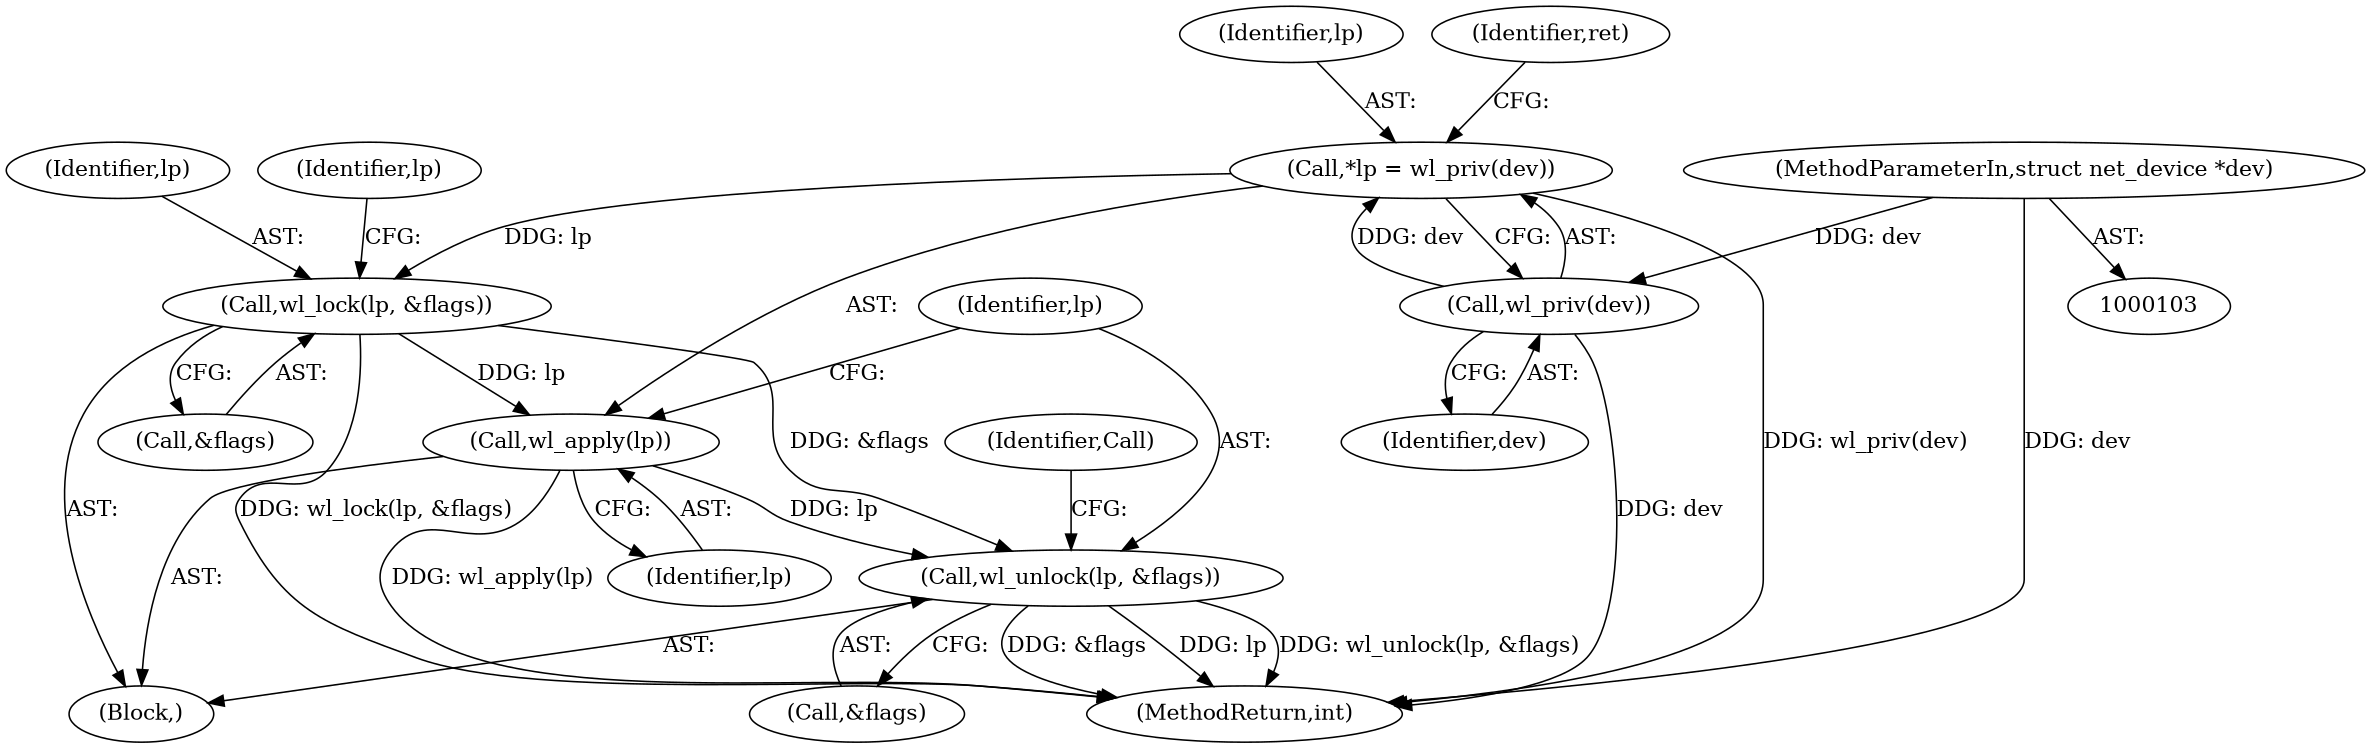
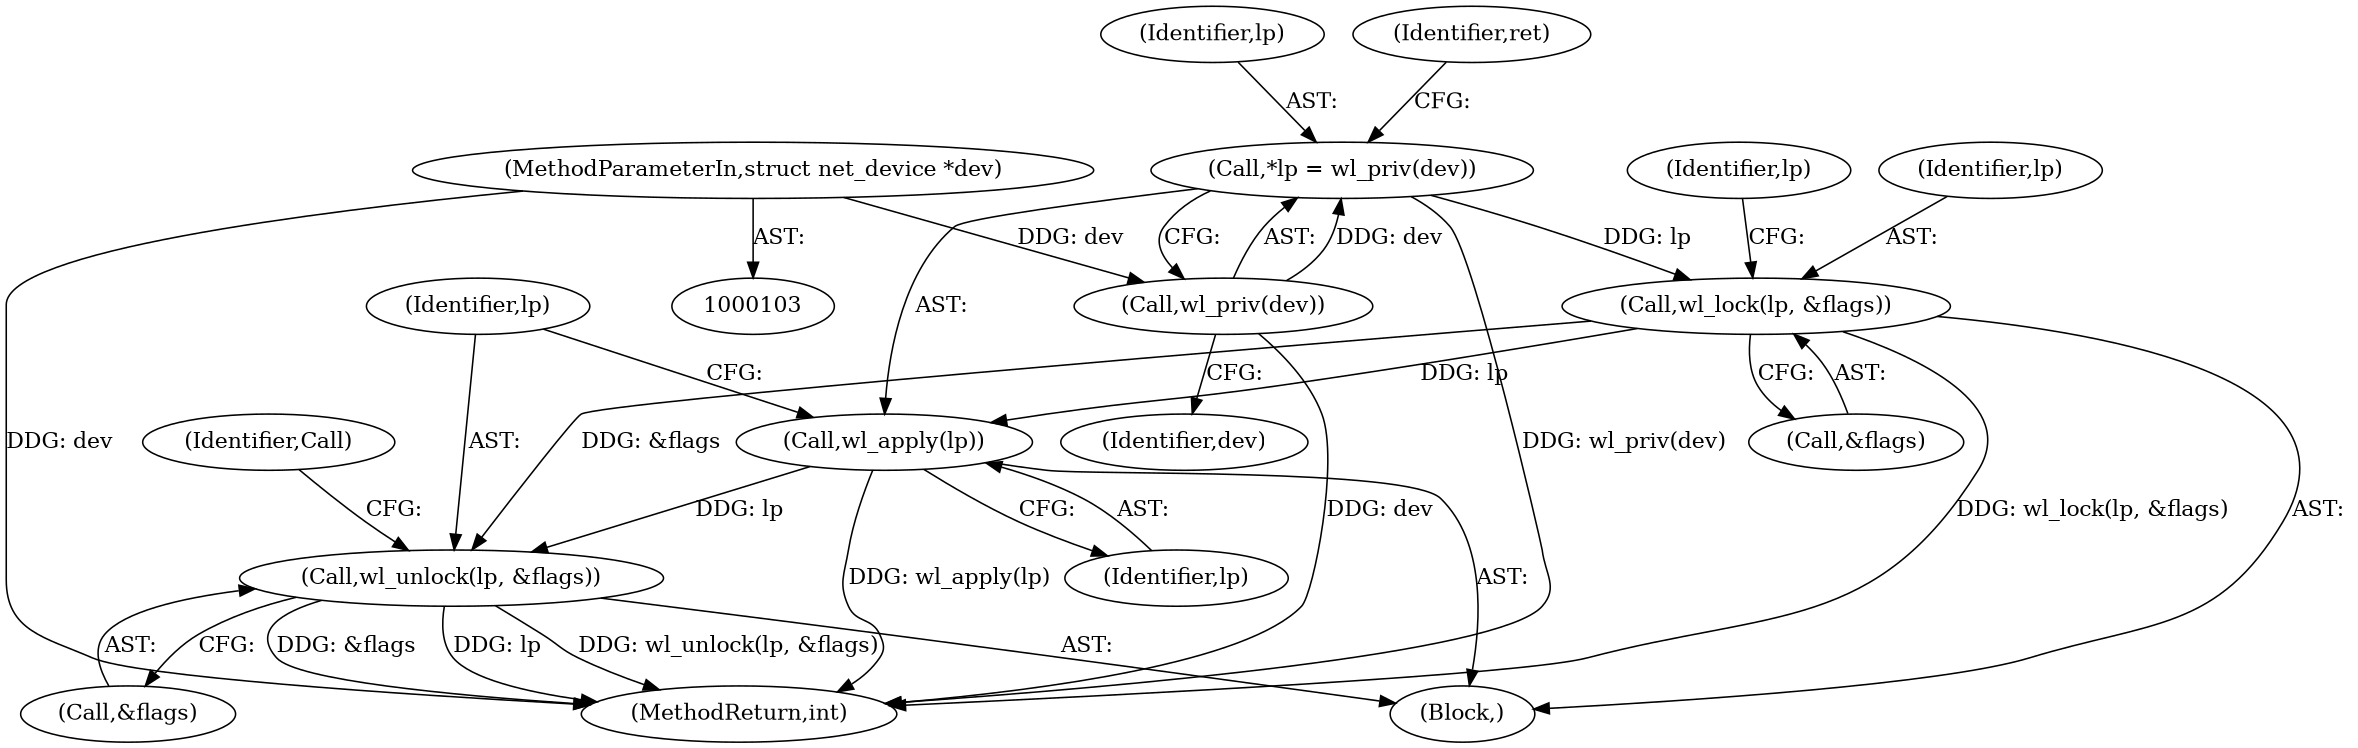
edge "(Identifier,dev)" -> "(Call,wl_priv(dev))": removed, label "AST:"
